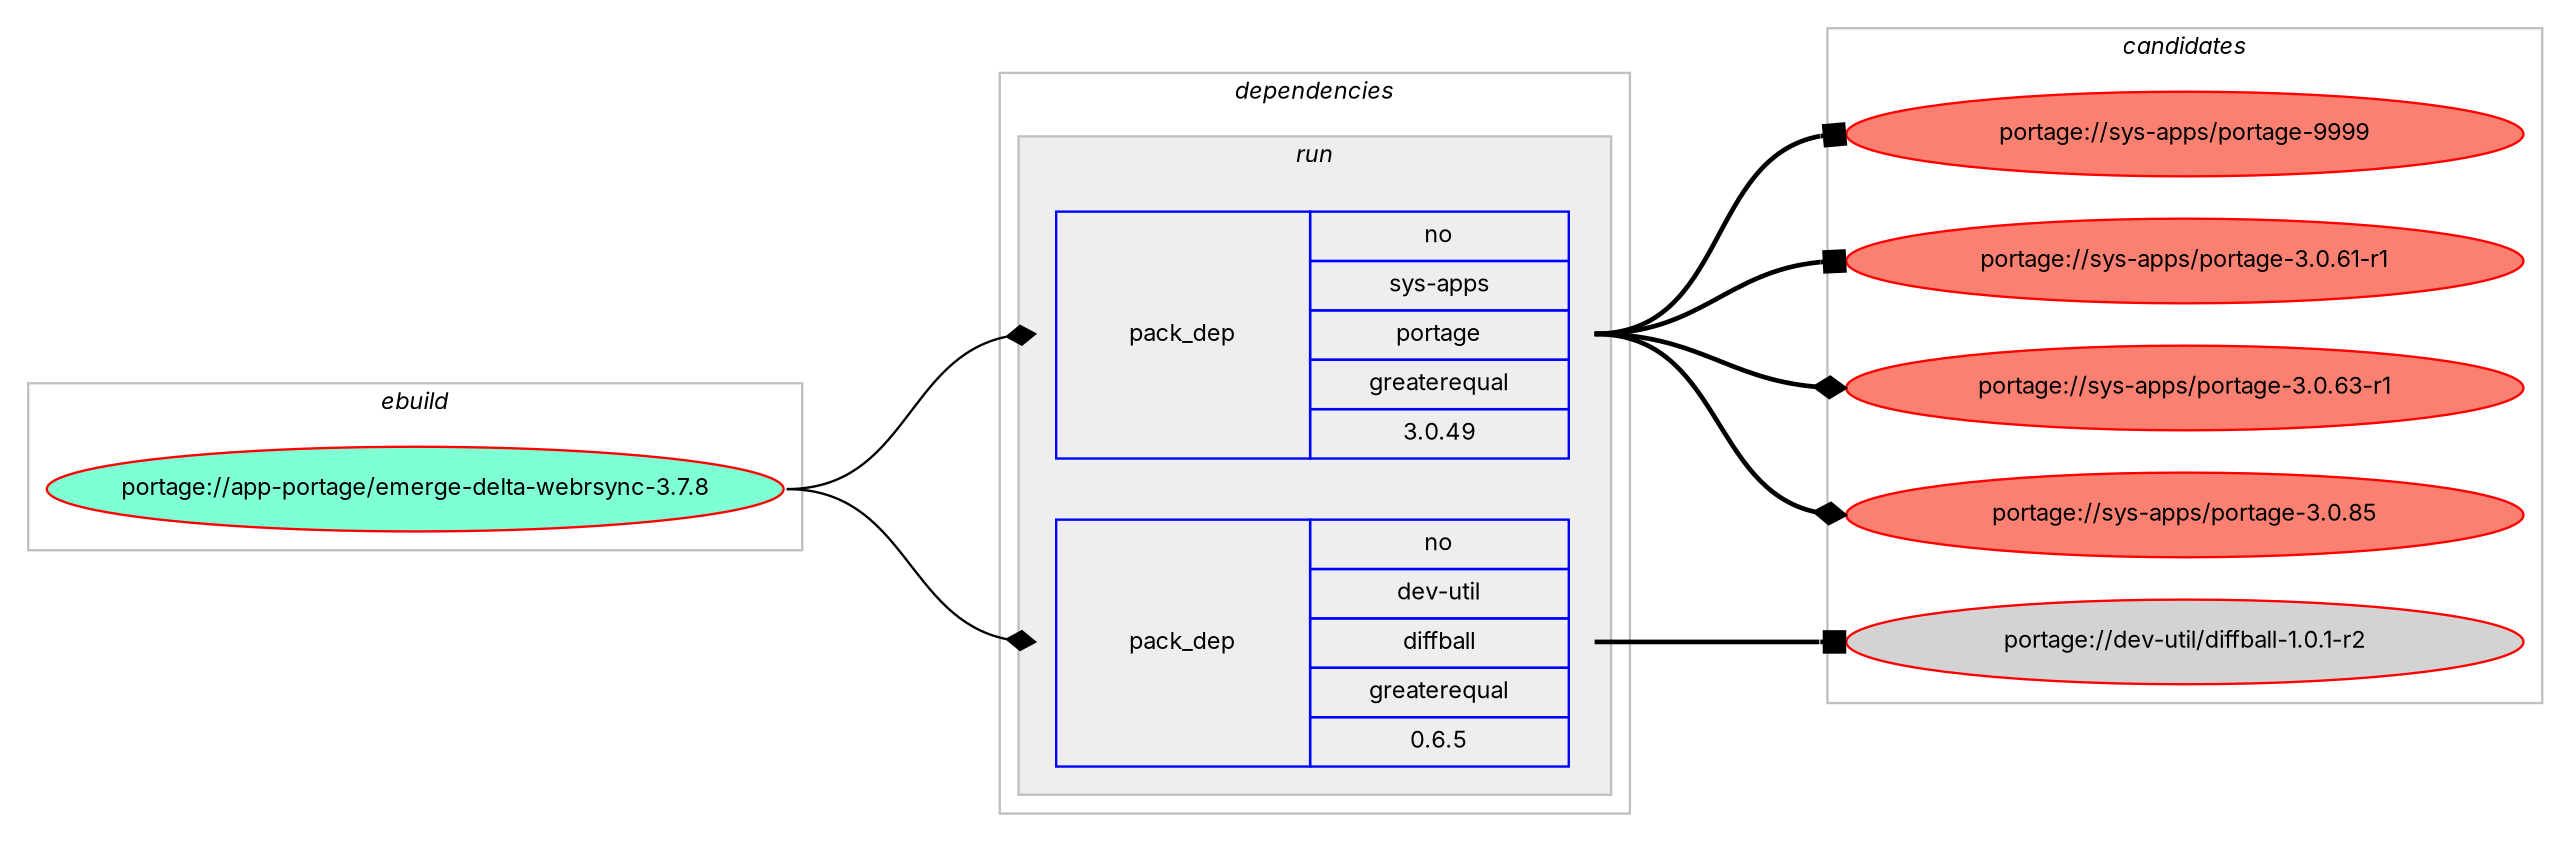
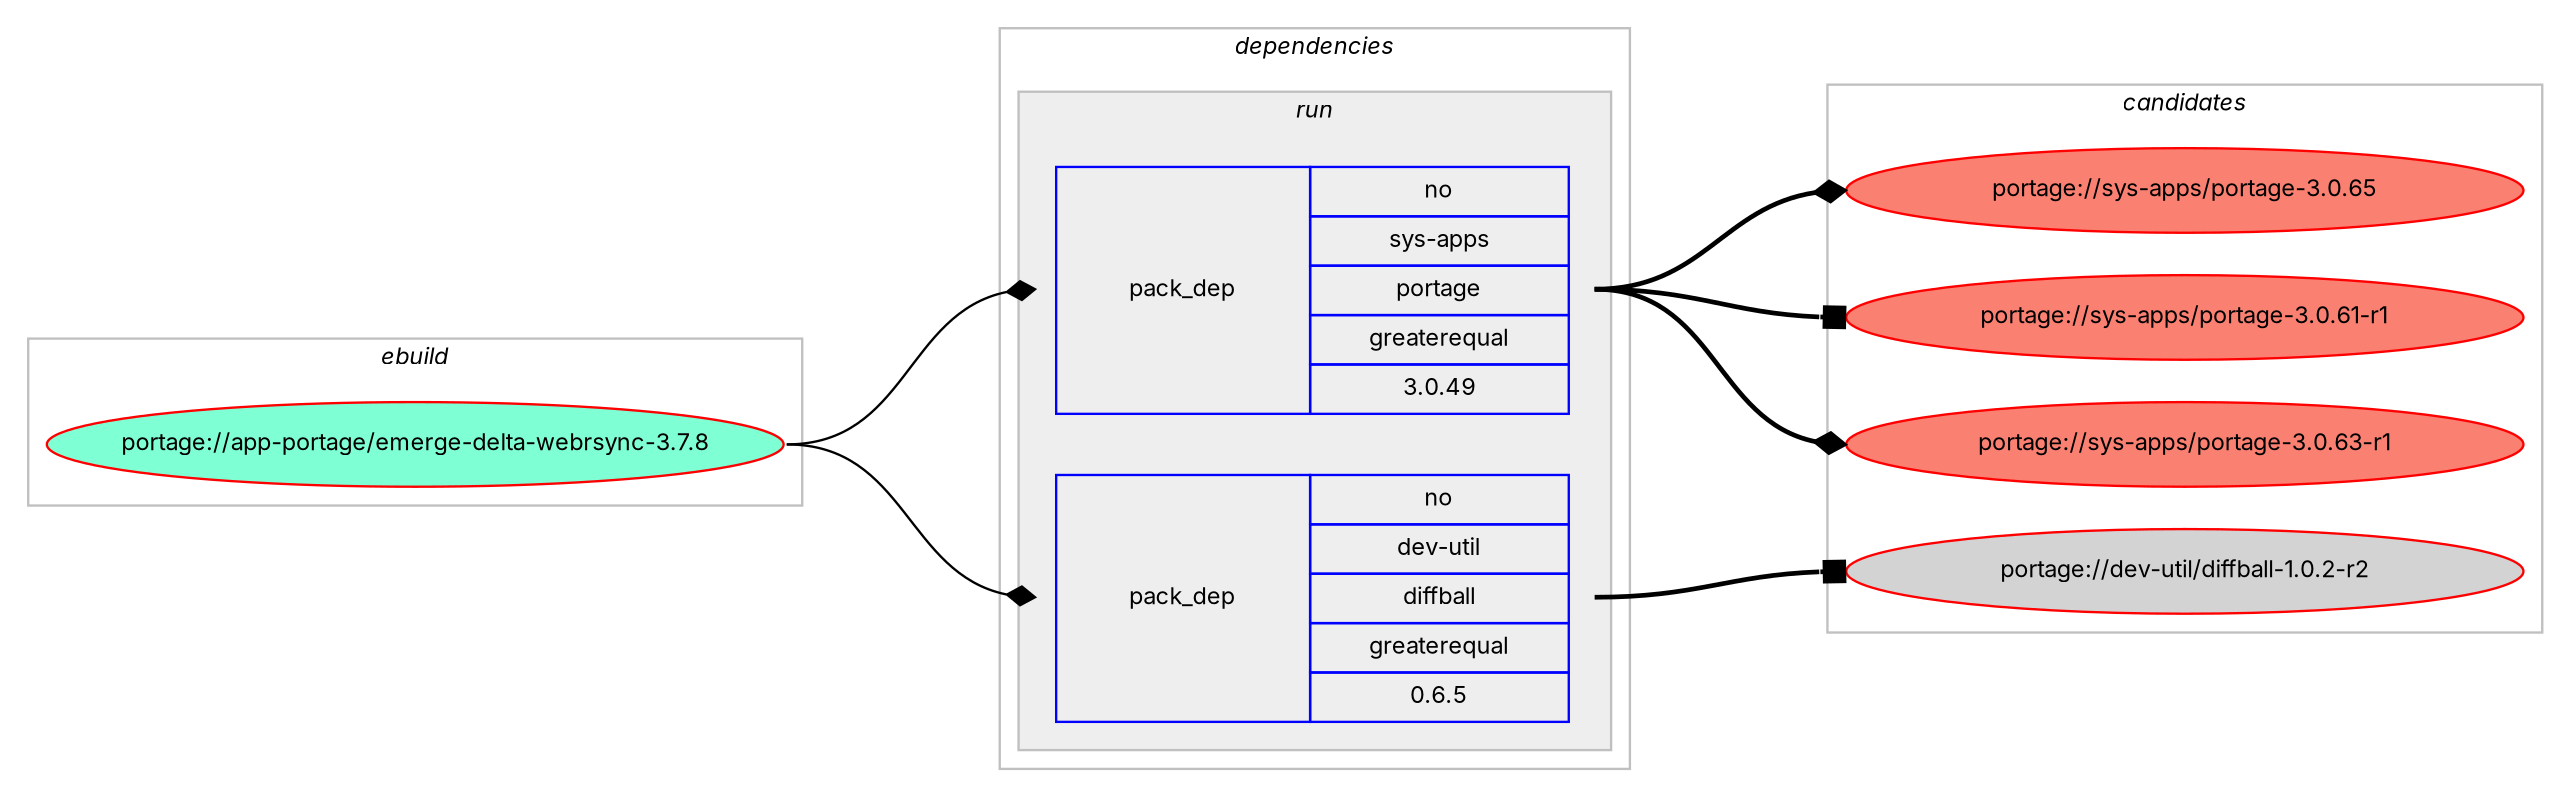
node "portage://sys-apps/portage-9999": removed
node "portage://sys-apps/portage-3.0.85": label "portage://sys-apps/portage-3.0.85" -> "portage://sys-apps/portage-3.0.65"
node "portage://dev-util/diffball-1.0.1-r2": label "portage://dev-util/diffball-1.0.1-r2" -> "portage://dev-util/diffball-1.0.2-r2"
